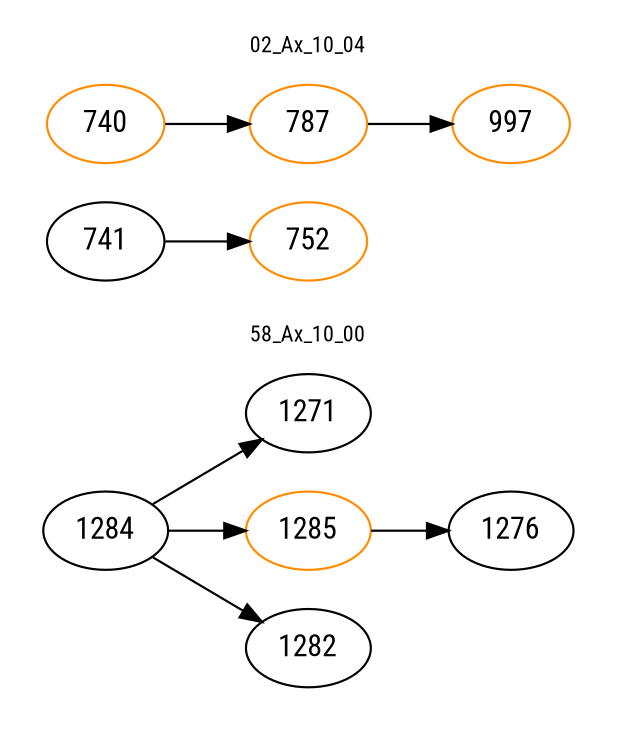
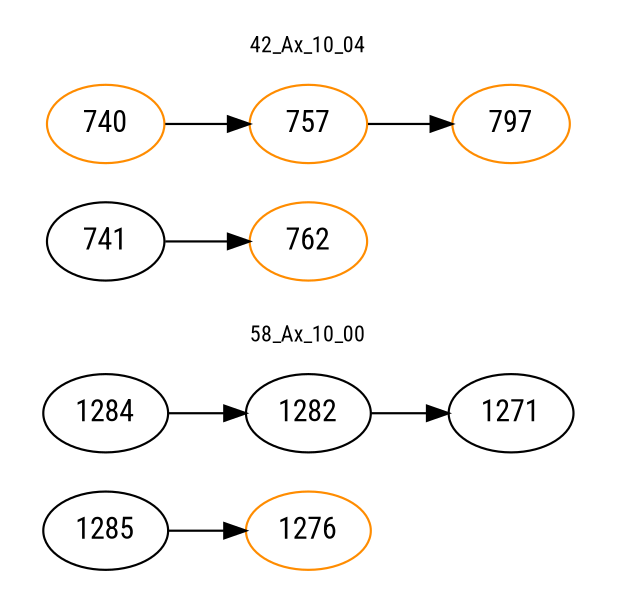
cluster "02_Ax_10_04": label "02_Ax_10_04" -> "42_Ax_10_04"
node "787": label "787" -> "757"
node "997": label "997" -> "797"
node "752": label "752" -> "762"
edge "1284" -> "1271": now "1282" -> "1271"
edge "1284" -> "1285": removed
node "1285": color darkorange -> black
node "1276": color black -> darkorange
